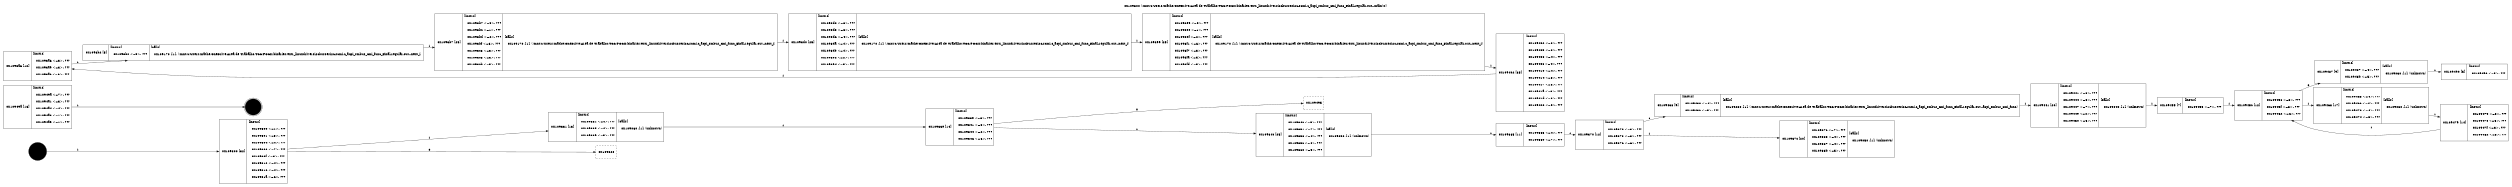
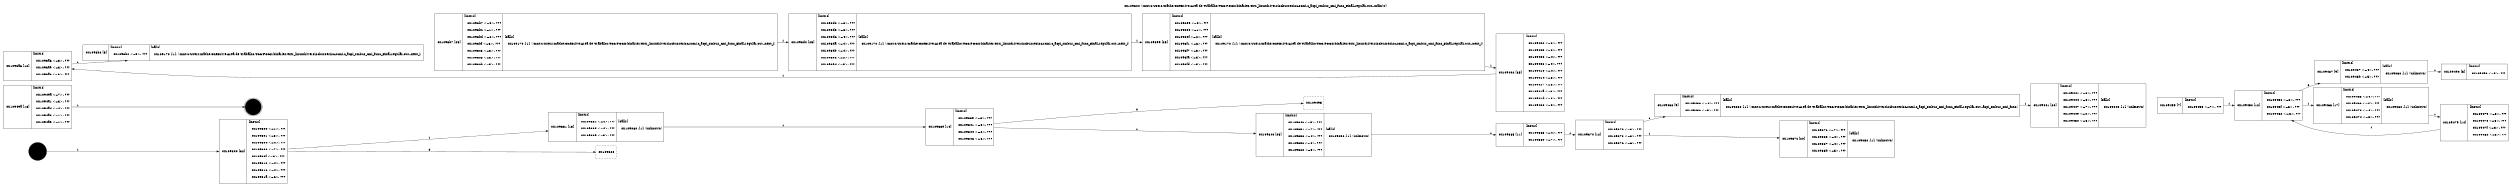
edge "0x1093b2 [5]" -> "0x1093b7 [25]": removed, label "1"
edge "0x109441 [20]" -> "0x109455 [7]": removed, label "1"
